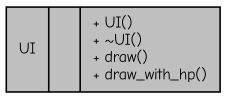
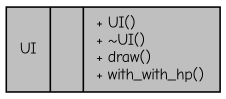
node "UI": text "+ draw_with_hp()" -> "+ with_with_hp()"
